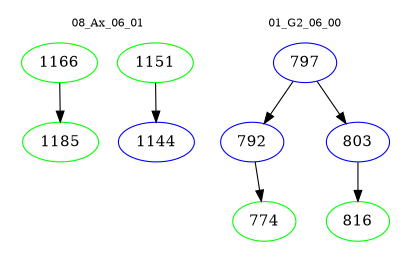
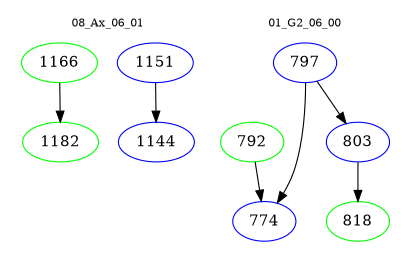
node "1151": color green -> blue
edge "797" -> "792": now "797" -> "774"
node "1185": label "1185" -> "1182"
node "792": color blue -> green
node "774": color green -> blue
node "816": label "816" -> "818"
